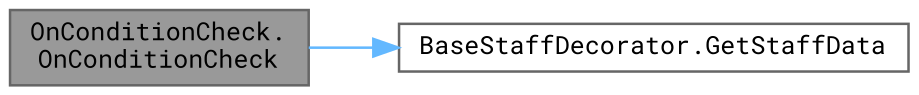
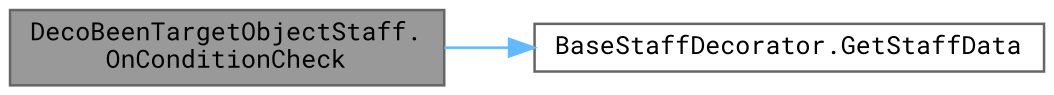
node "OnConditionCheck. OnConditionCheck": label "OnConditionCheck. OnConditionCheck" -> "DecoBeenTargetObjectStaff. OnConditionCheck"
